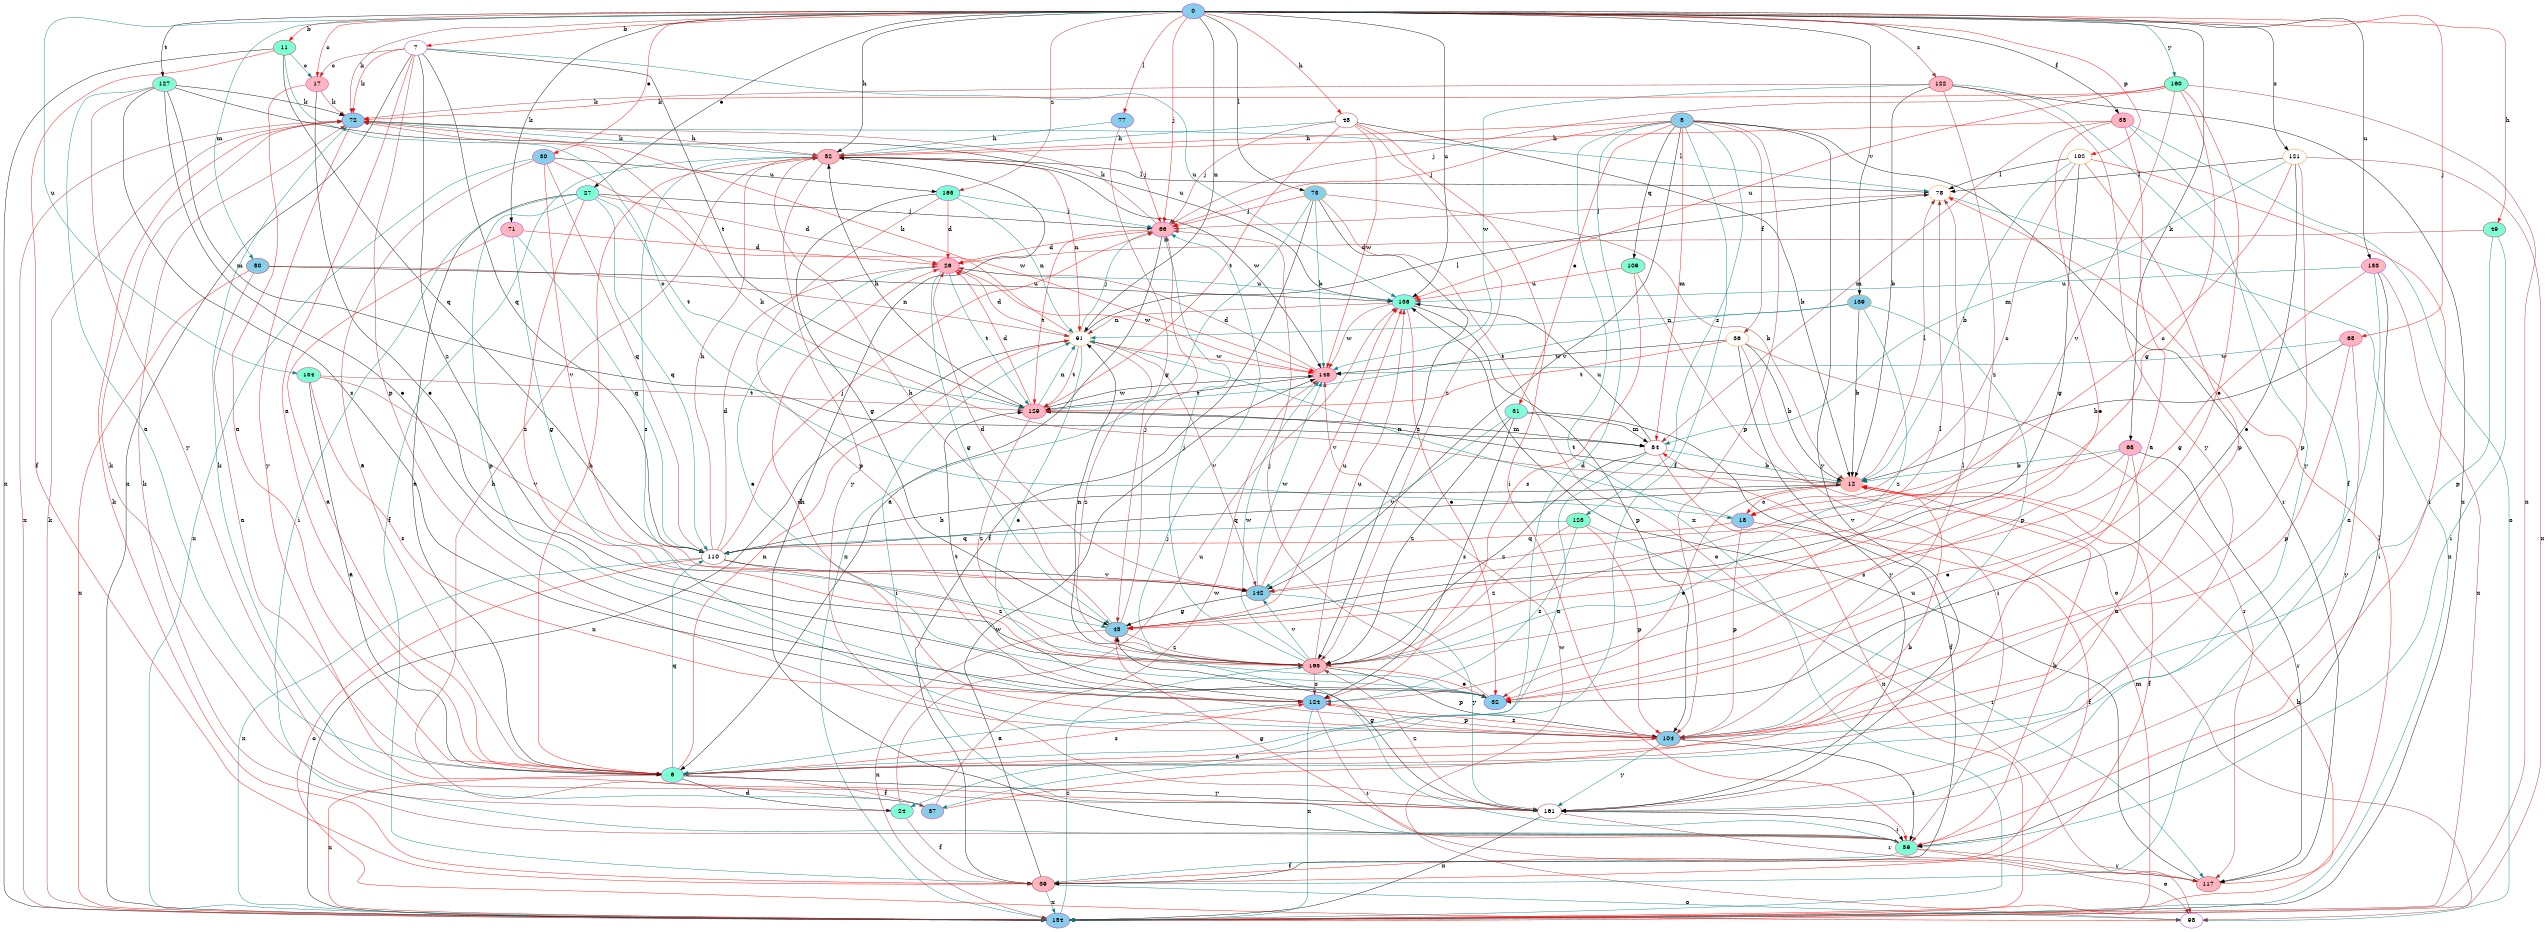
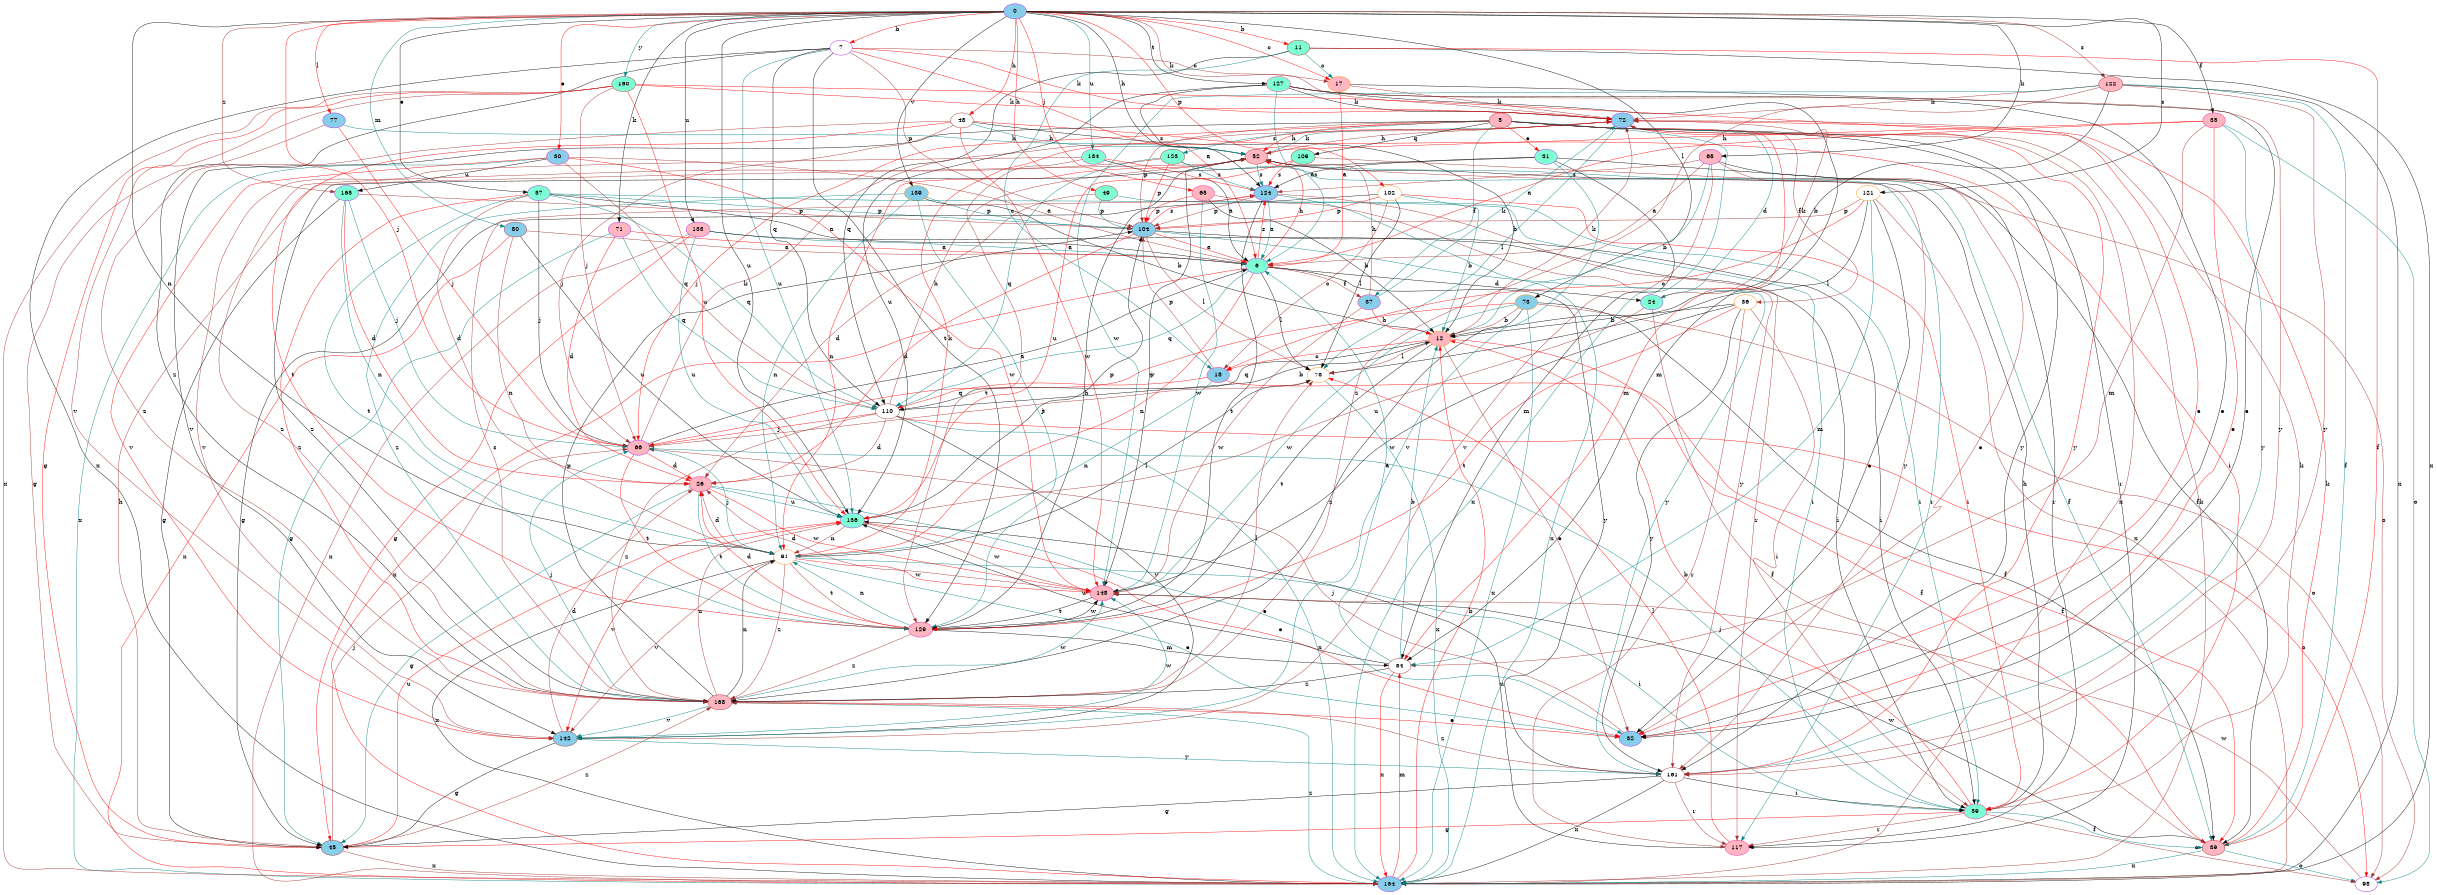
node "17": color deeppink -> darkorange
node "5": fillcolor skyblue -> lightpink
edge "52" -> "78": now "6" -> "78"
node "27": label "27" -> "57"
edge "73" -> "148": label "b" -> "w"
edge "142" -> "136": reversed
edge "59" -> "91": reversed
node "117": color brown -> deeppink
